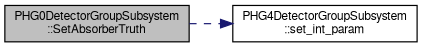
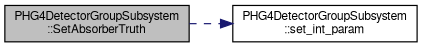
node "PHG0DetectorGroupSubsystem ::SetAbsorberTruth": label "PHG0DetectorGroupSubsystem ::SetAbsorberTruth" -> "PHG4DetectorGroupSubsystem ::SetAbsorberTruth"
